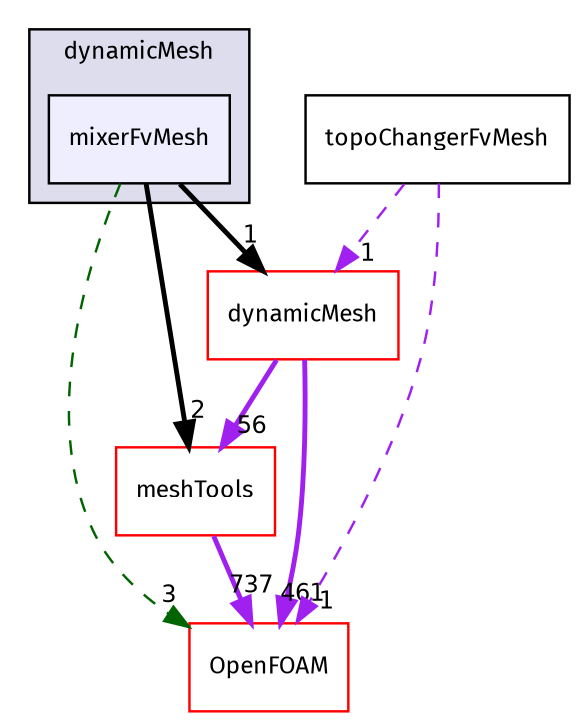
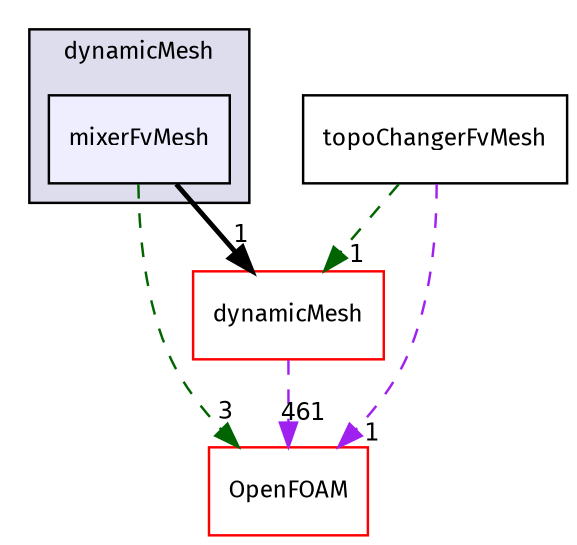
edge "topoChangerFvMesh" -> "dynamicMesh": color purple -> darkgreen
edge "dynamicMesh" -> "OpenFOAM": style bold -> dashed
node "meshTools": removed
